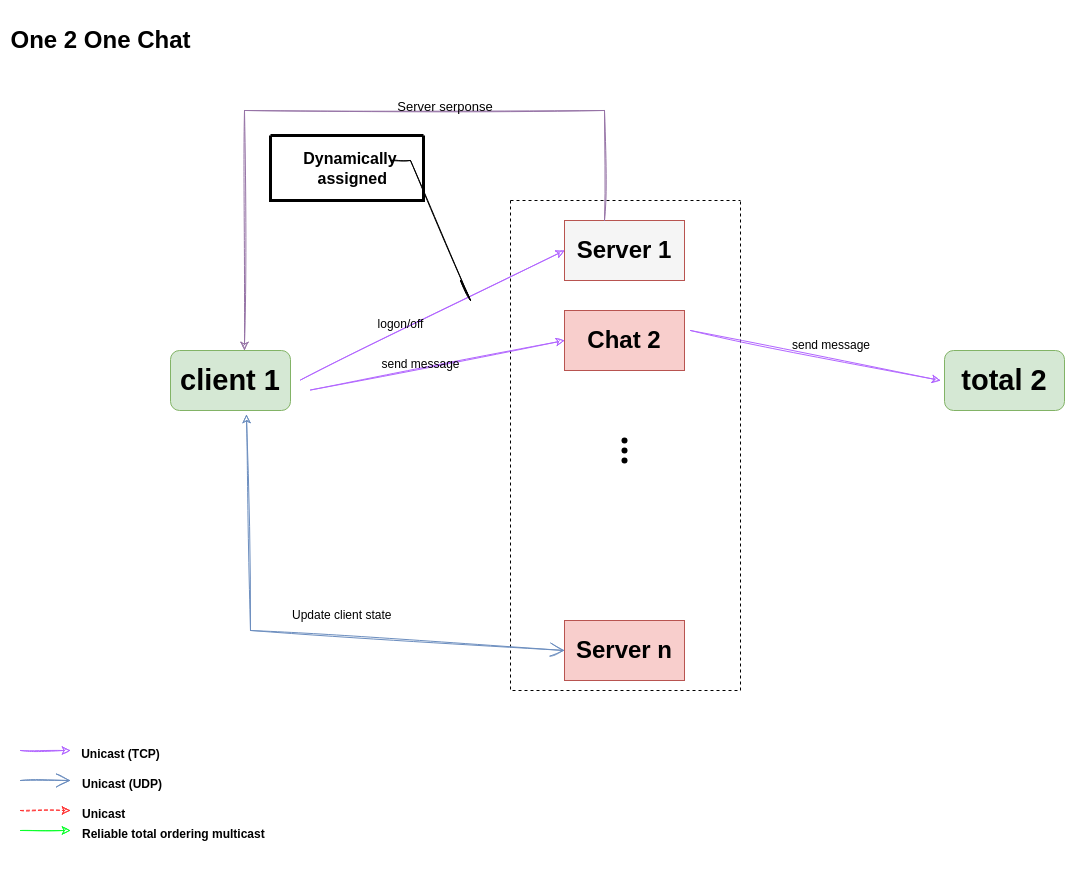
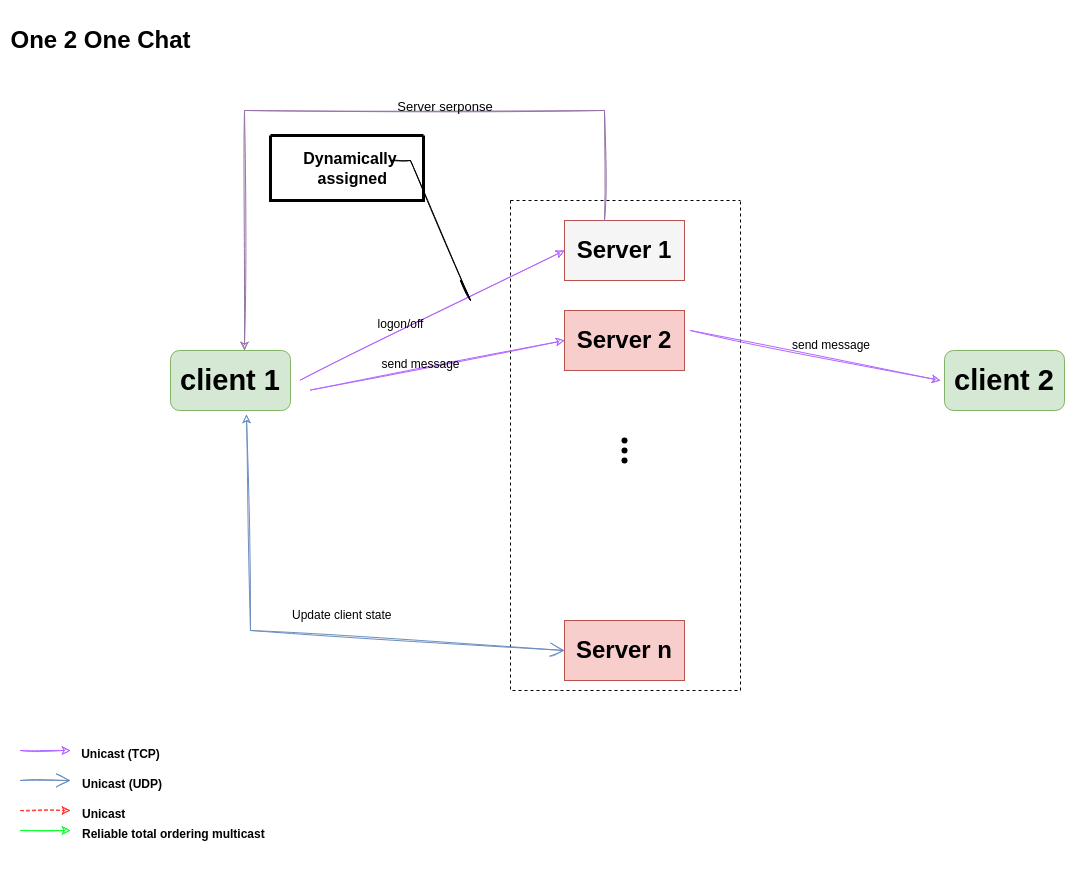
node "Chat 2": label "Chat 2" -> "Server 2"
node "total 2": label "total 2" -> "client 2"
